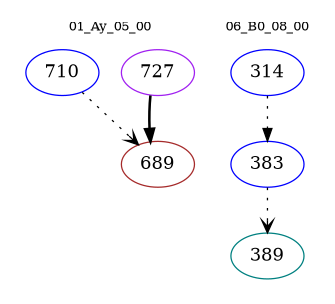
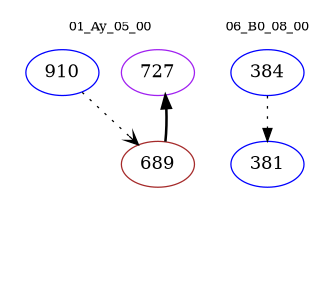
node "710": label "710" -> "910"
node "314": label "314" -> "384"
edge "727" -> "689": reversed
node "383": label "383" -> "381"
node "389": removed
